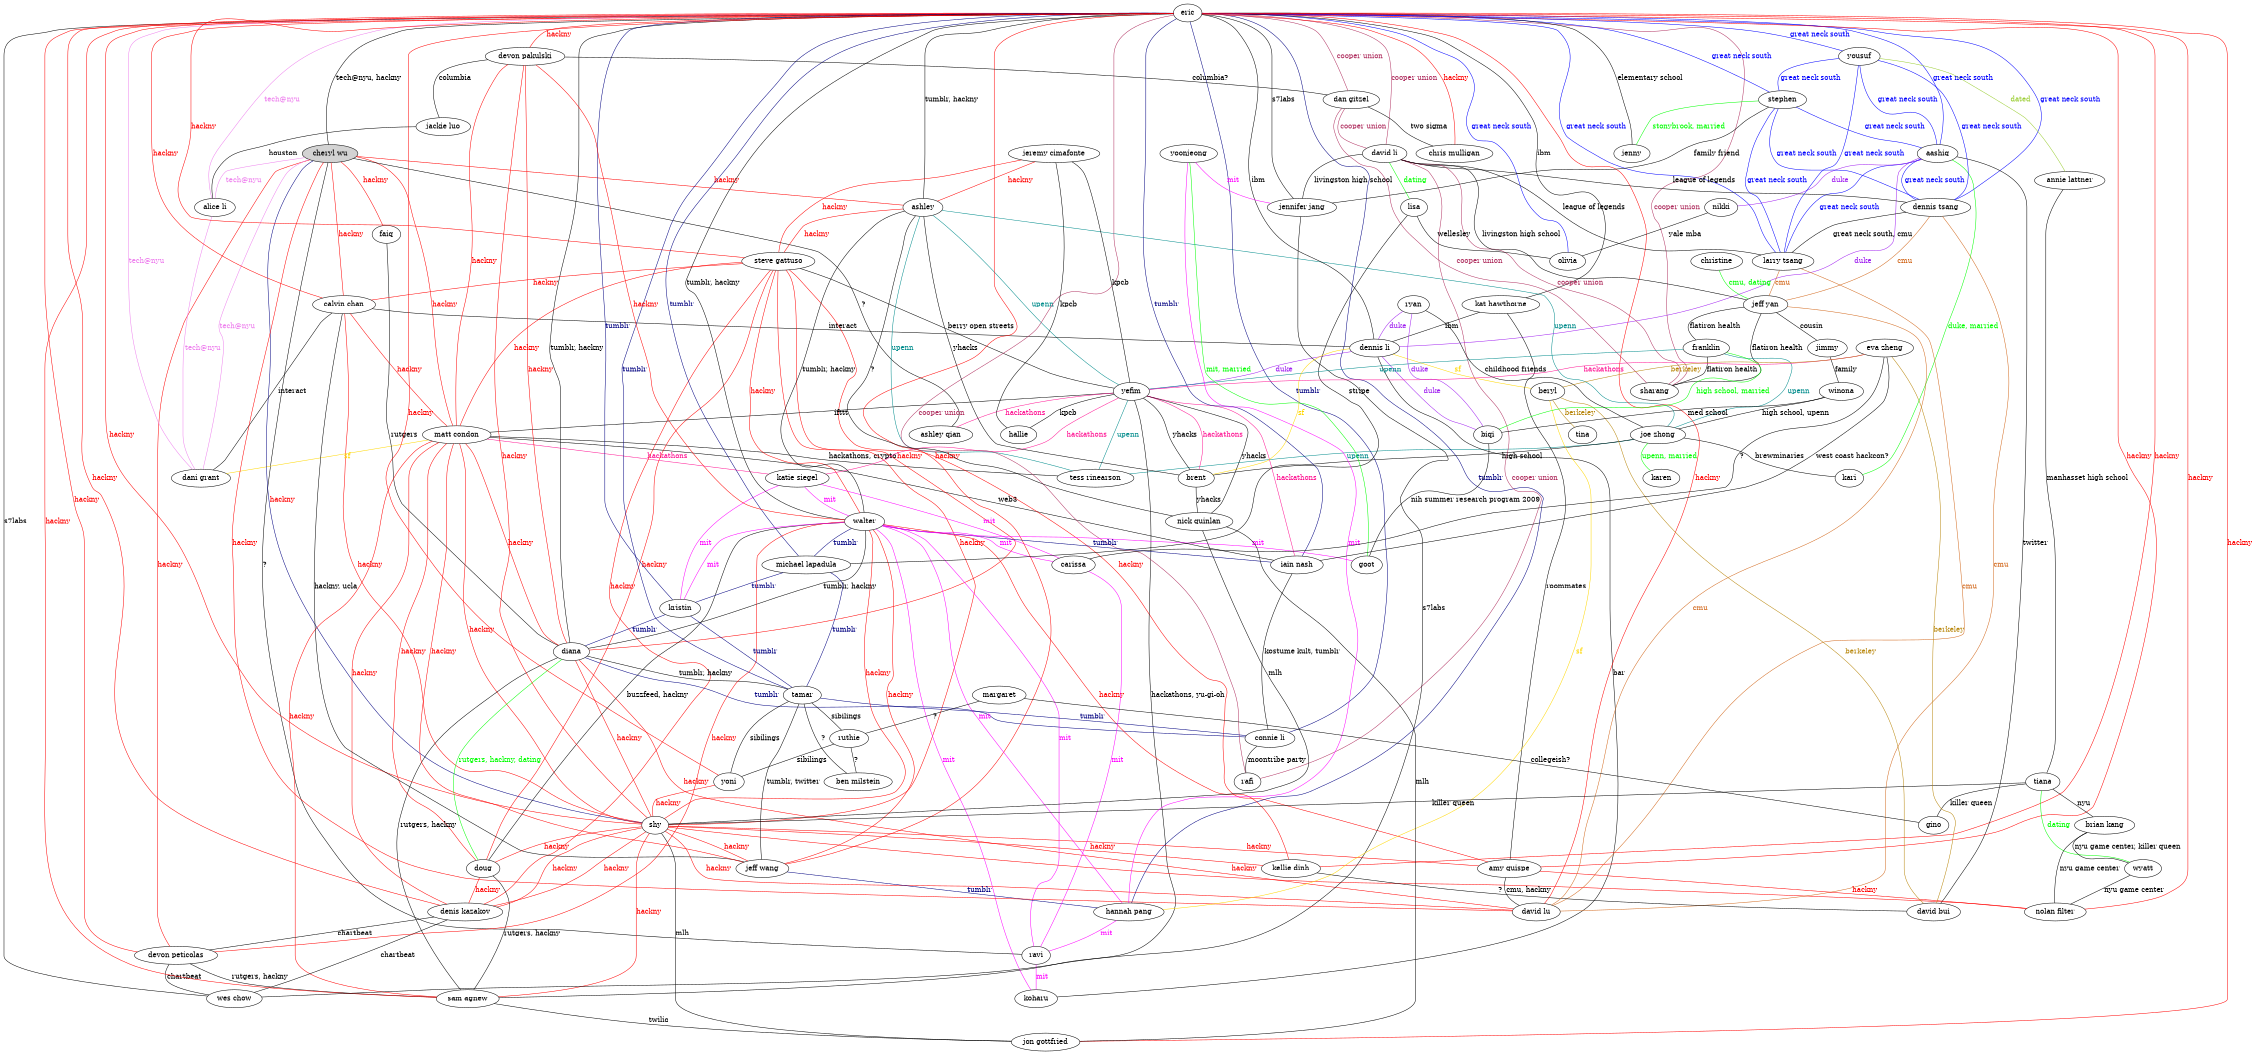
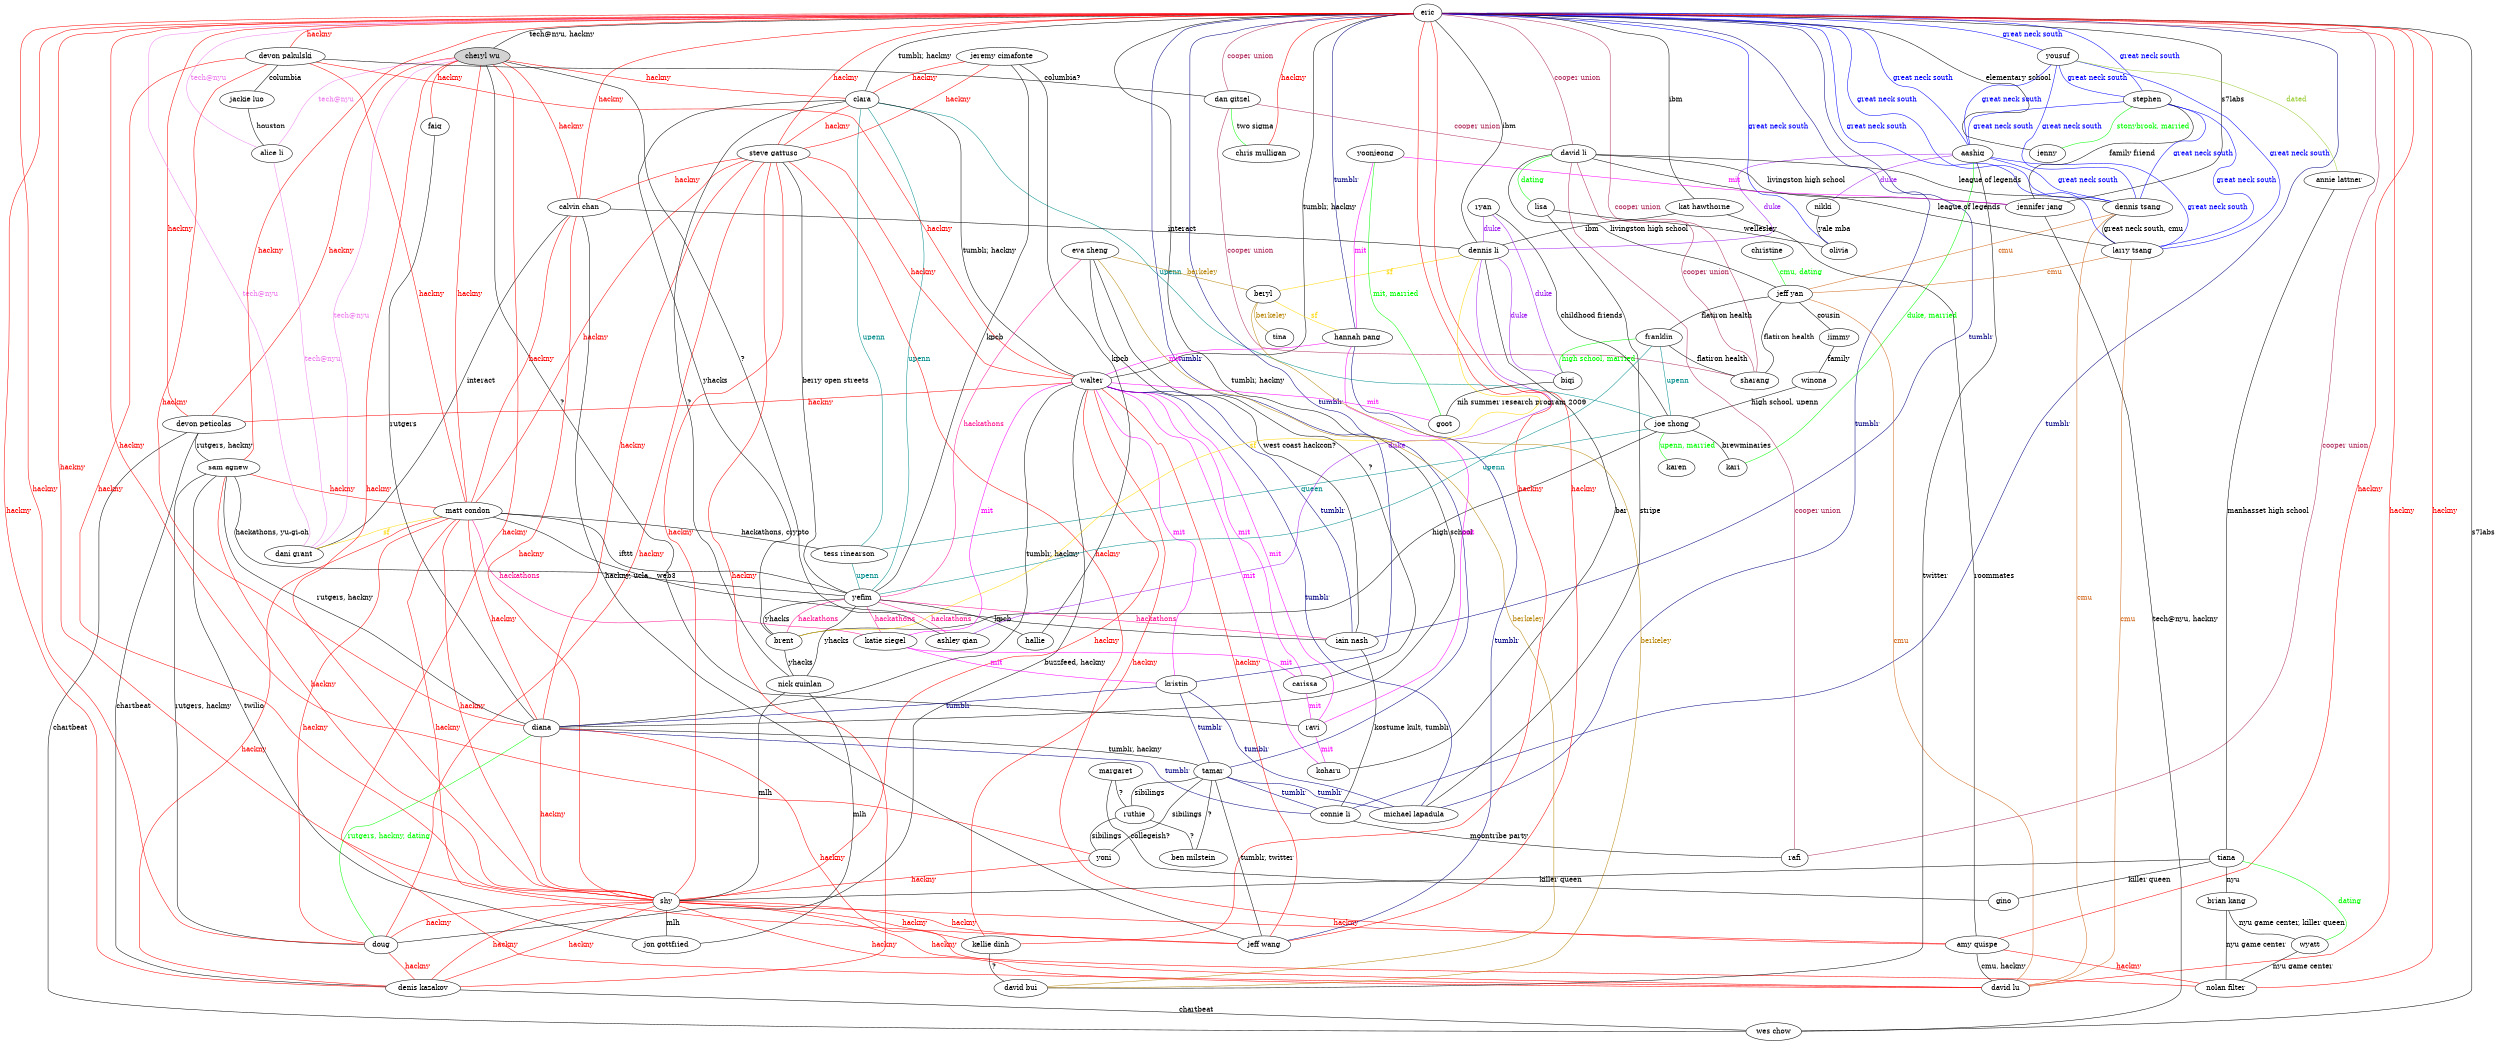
edge "dan gitzel" -- "chris mulligan": color black -> green
node "ashley": label "ashley" -> "clara"
edge "dennis li" -- "yefim": now "dennis li" -- "ashley qian"
edge "winona" -- "biqi": removed, label "med school"
edge "joe zhong" -- "tess rinearson": label "upenn" -> "queen"
edge "eric" -- "jon gottfried": now "eric" -- "doug"
edge "cheryl wu" -- "shy": color navy -> red
edge "jennifer jang" -- "wes chow": label "s7labs" -> "tech@nyu, hackny"
